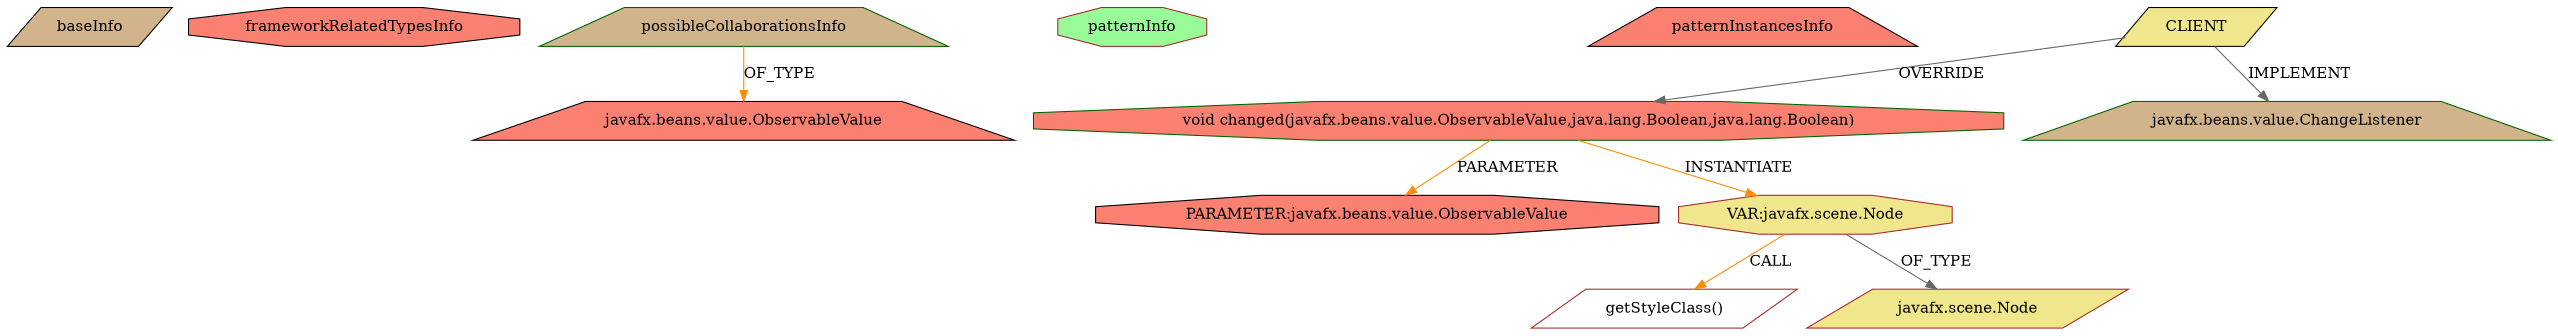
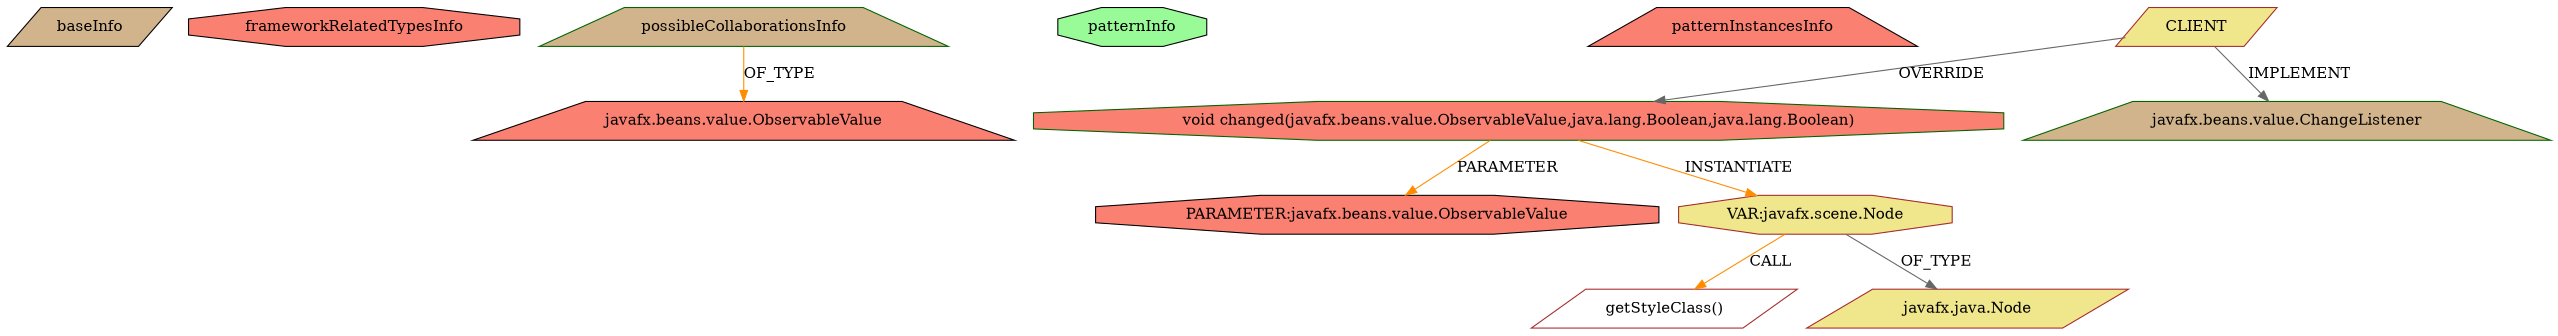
node "patternInfo": color brown -> black
node "CLIENT": color black -> brown
node "javafx.scene.Node": label "javafx.scene.Node" -> "javafx.java.Node"
